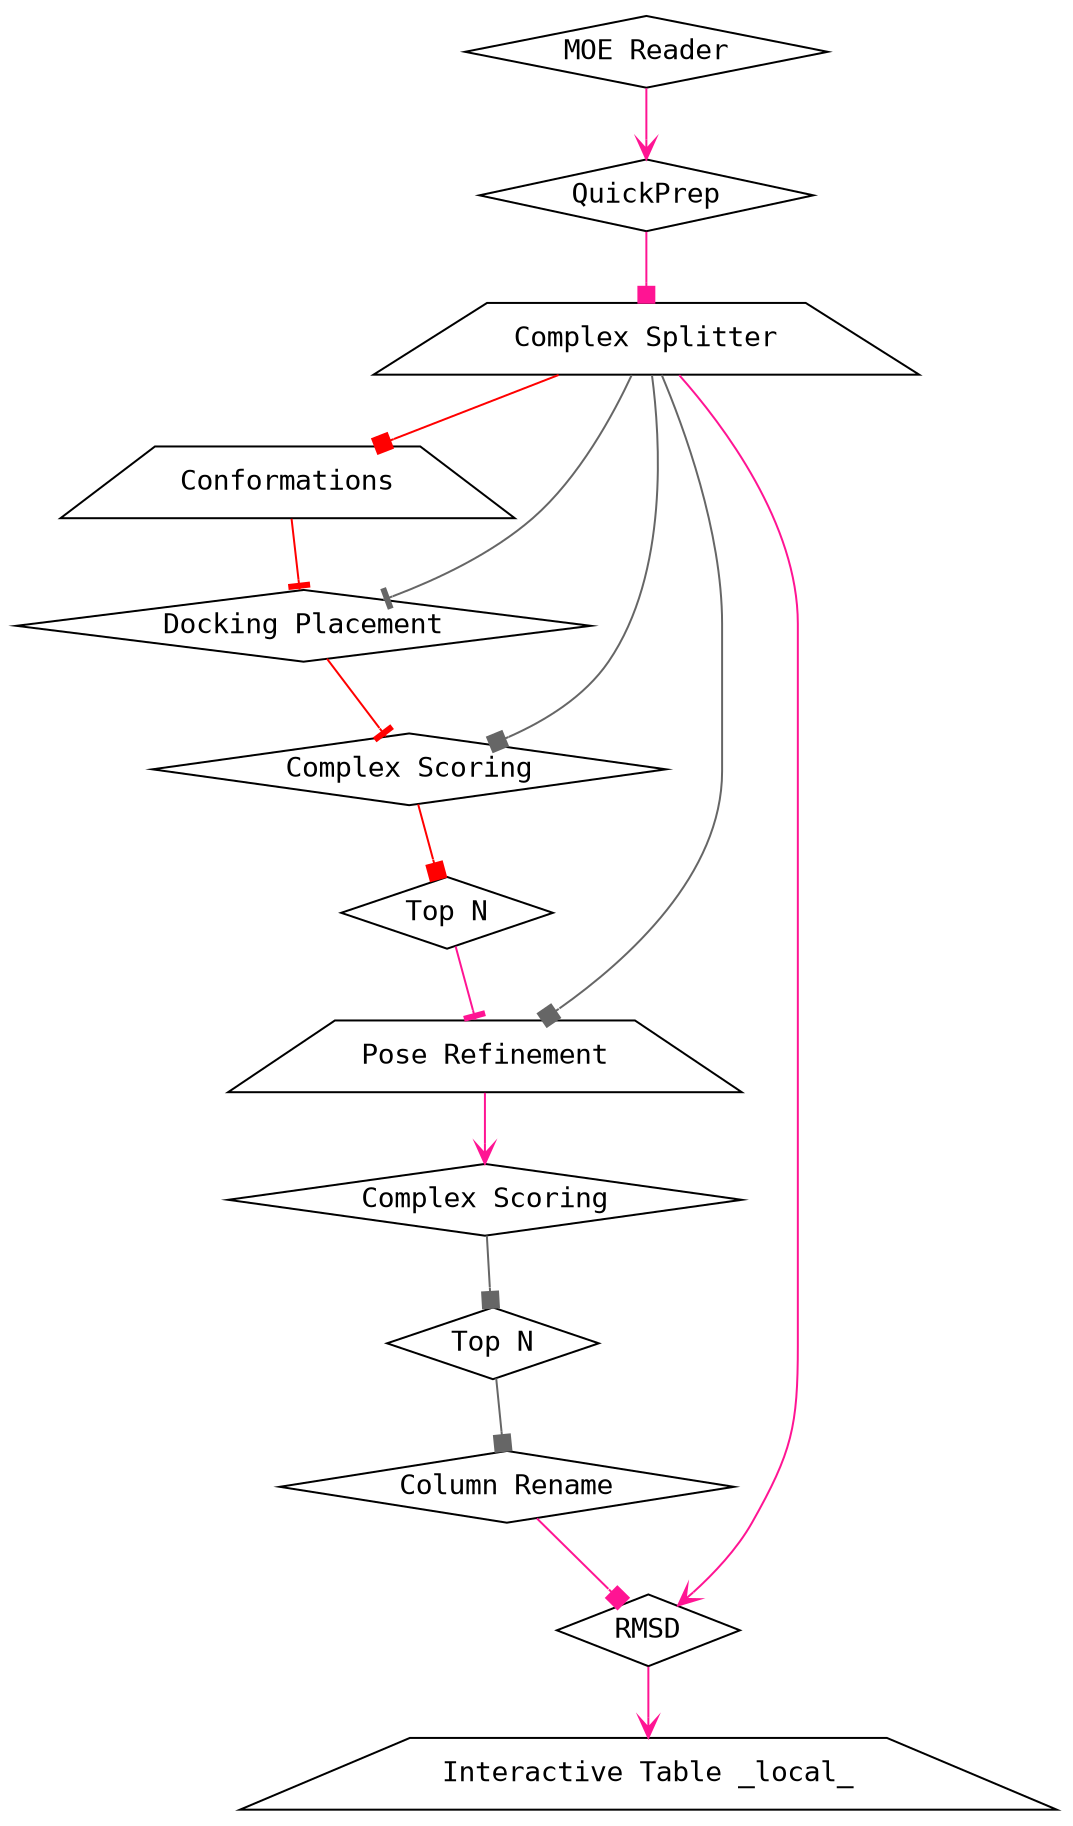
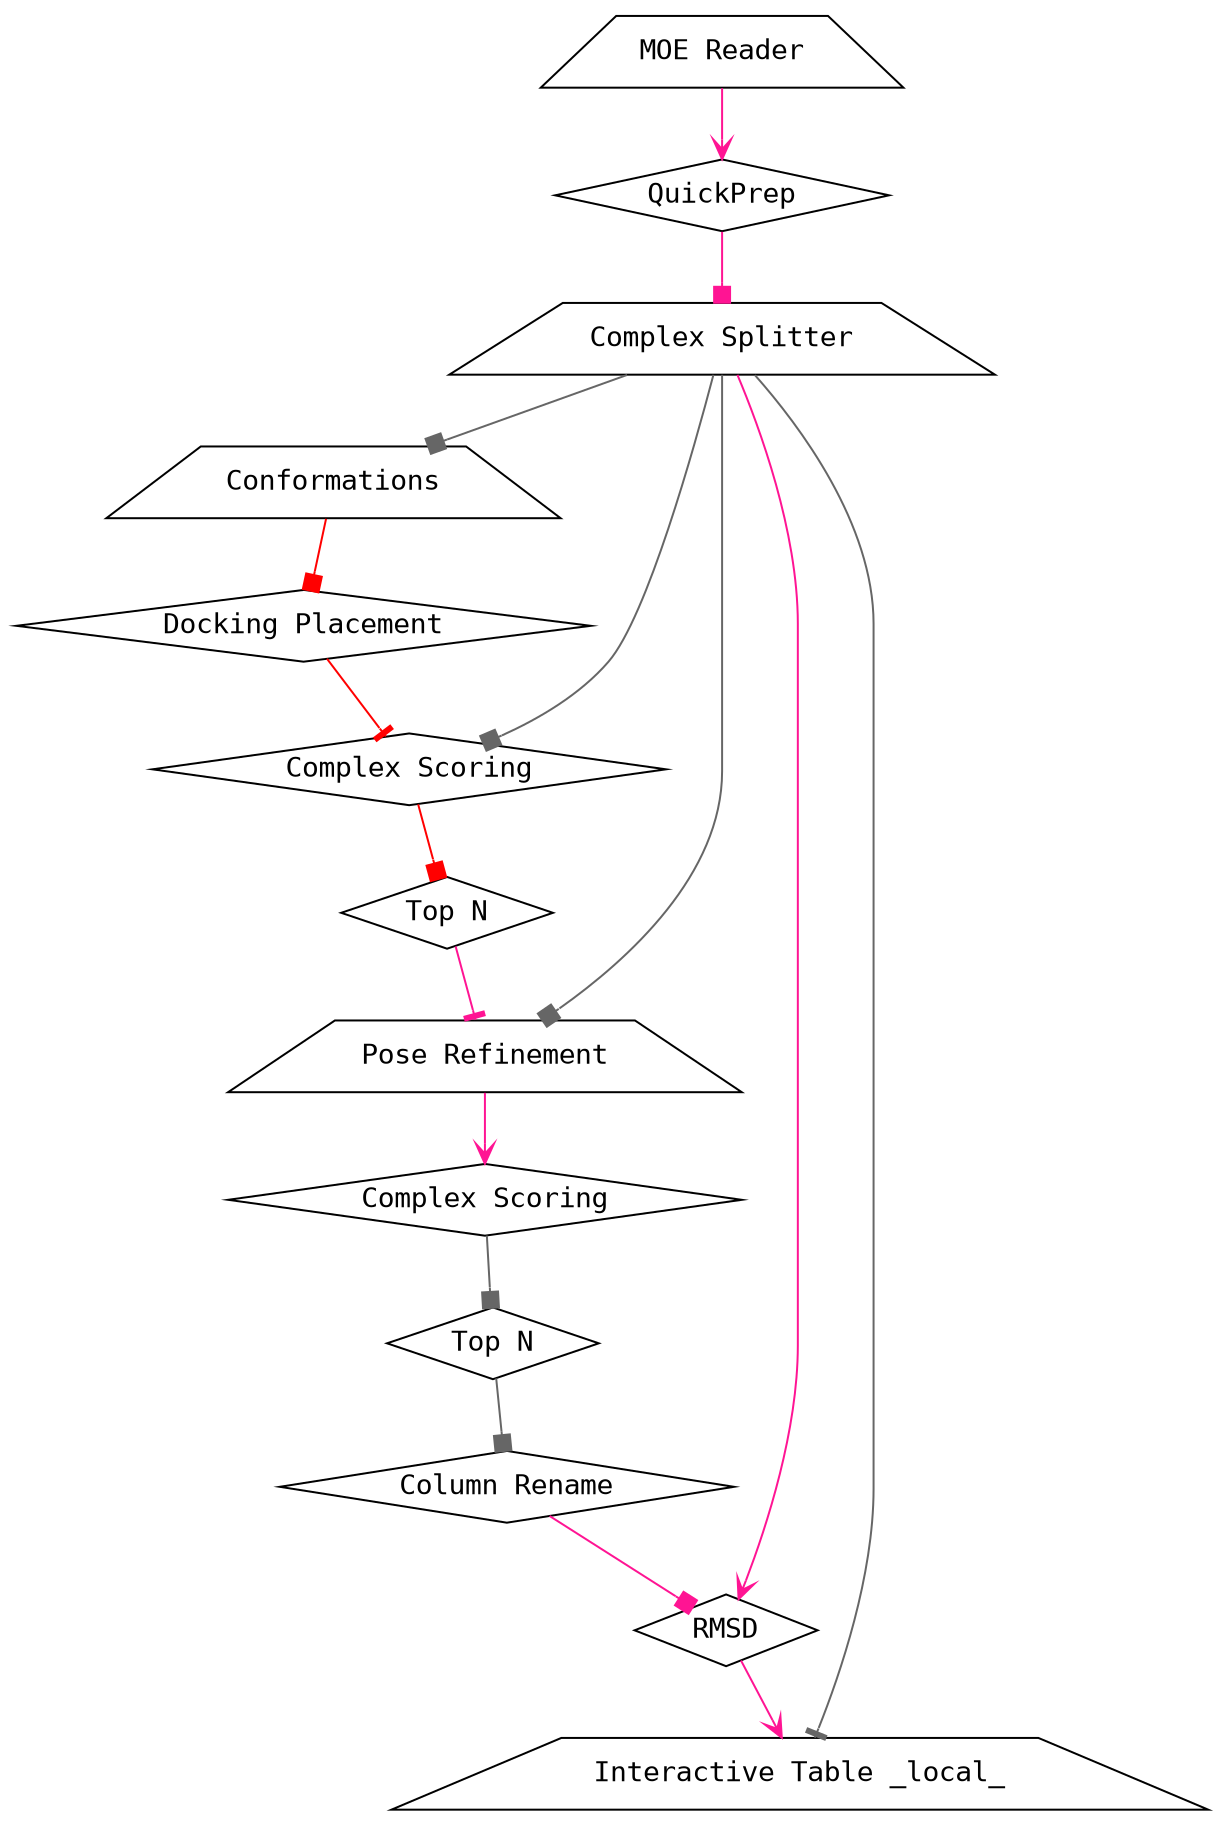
node "MOE Reader": shape diamond -> trapezium
edge "Complex Splitter" -> "Conformations": color red -> gray40
edge "Complex Splitter" -> "Docking Placement": now "Complex Splitter" -> "Interactive Table _local_"
edge "Conformations" -> "Docking Placement": arrowhead tee -> box
